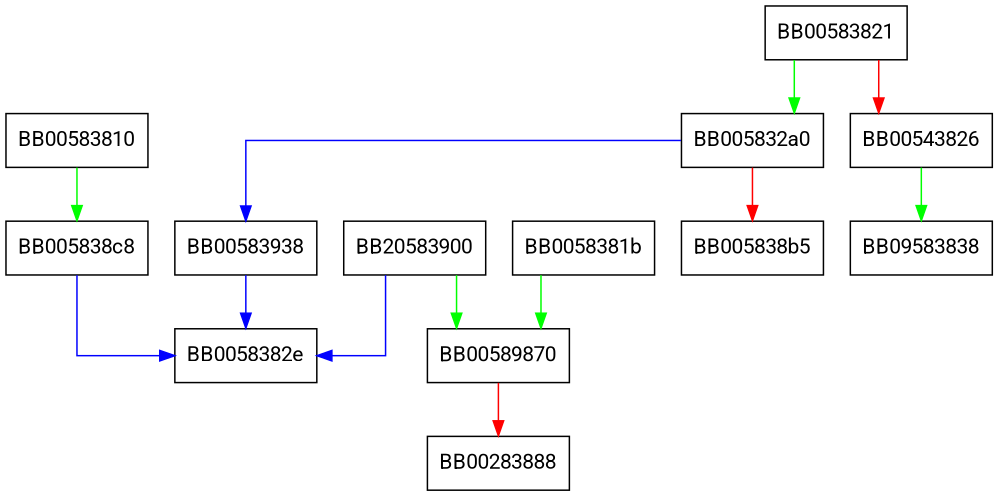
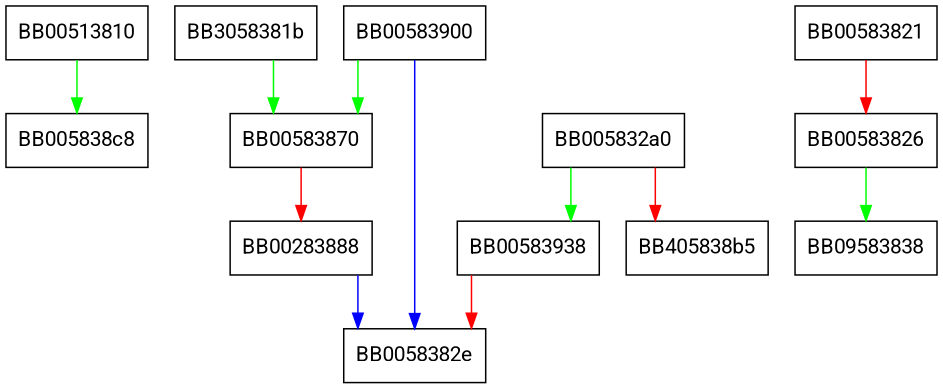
edge "BB00583821" -> "BB005832a0": removed
node "BB00583810": label "BB00583810" -> "BB00513810"
edge "BB005832a0" -> "BB00583938": color blue -> green
node "BB00543826": label "BB00543826" -> "BB00583826"
node "BB20583900": label "BB20583900" -> "BB00583900"
node "BB0058381b": label "BB0058381b" -> "BB3058381b"
node "BB005838b5": label "BB005838b5" -> "BB405838b5"
edge "BB00583938" -> "BB0058382e": color blue -> red
edge "BB005838c8" -> "BB0058382e": now "BB00283888" -> "BB0058382e"
node "BB00589870": label "BB00589870" -> "BB00583870"
